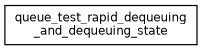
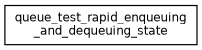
node "queue_test_rapid_dequeuing _and_dequeuing_state": label "queue_test_rapid_dequeuing _and_dequeuing_state" -> "queue_test_rapid_enqueuing _and_dequeuing_state"
